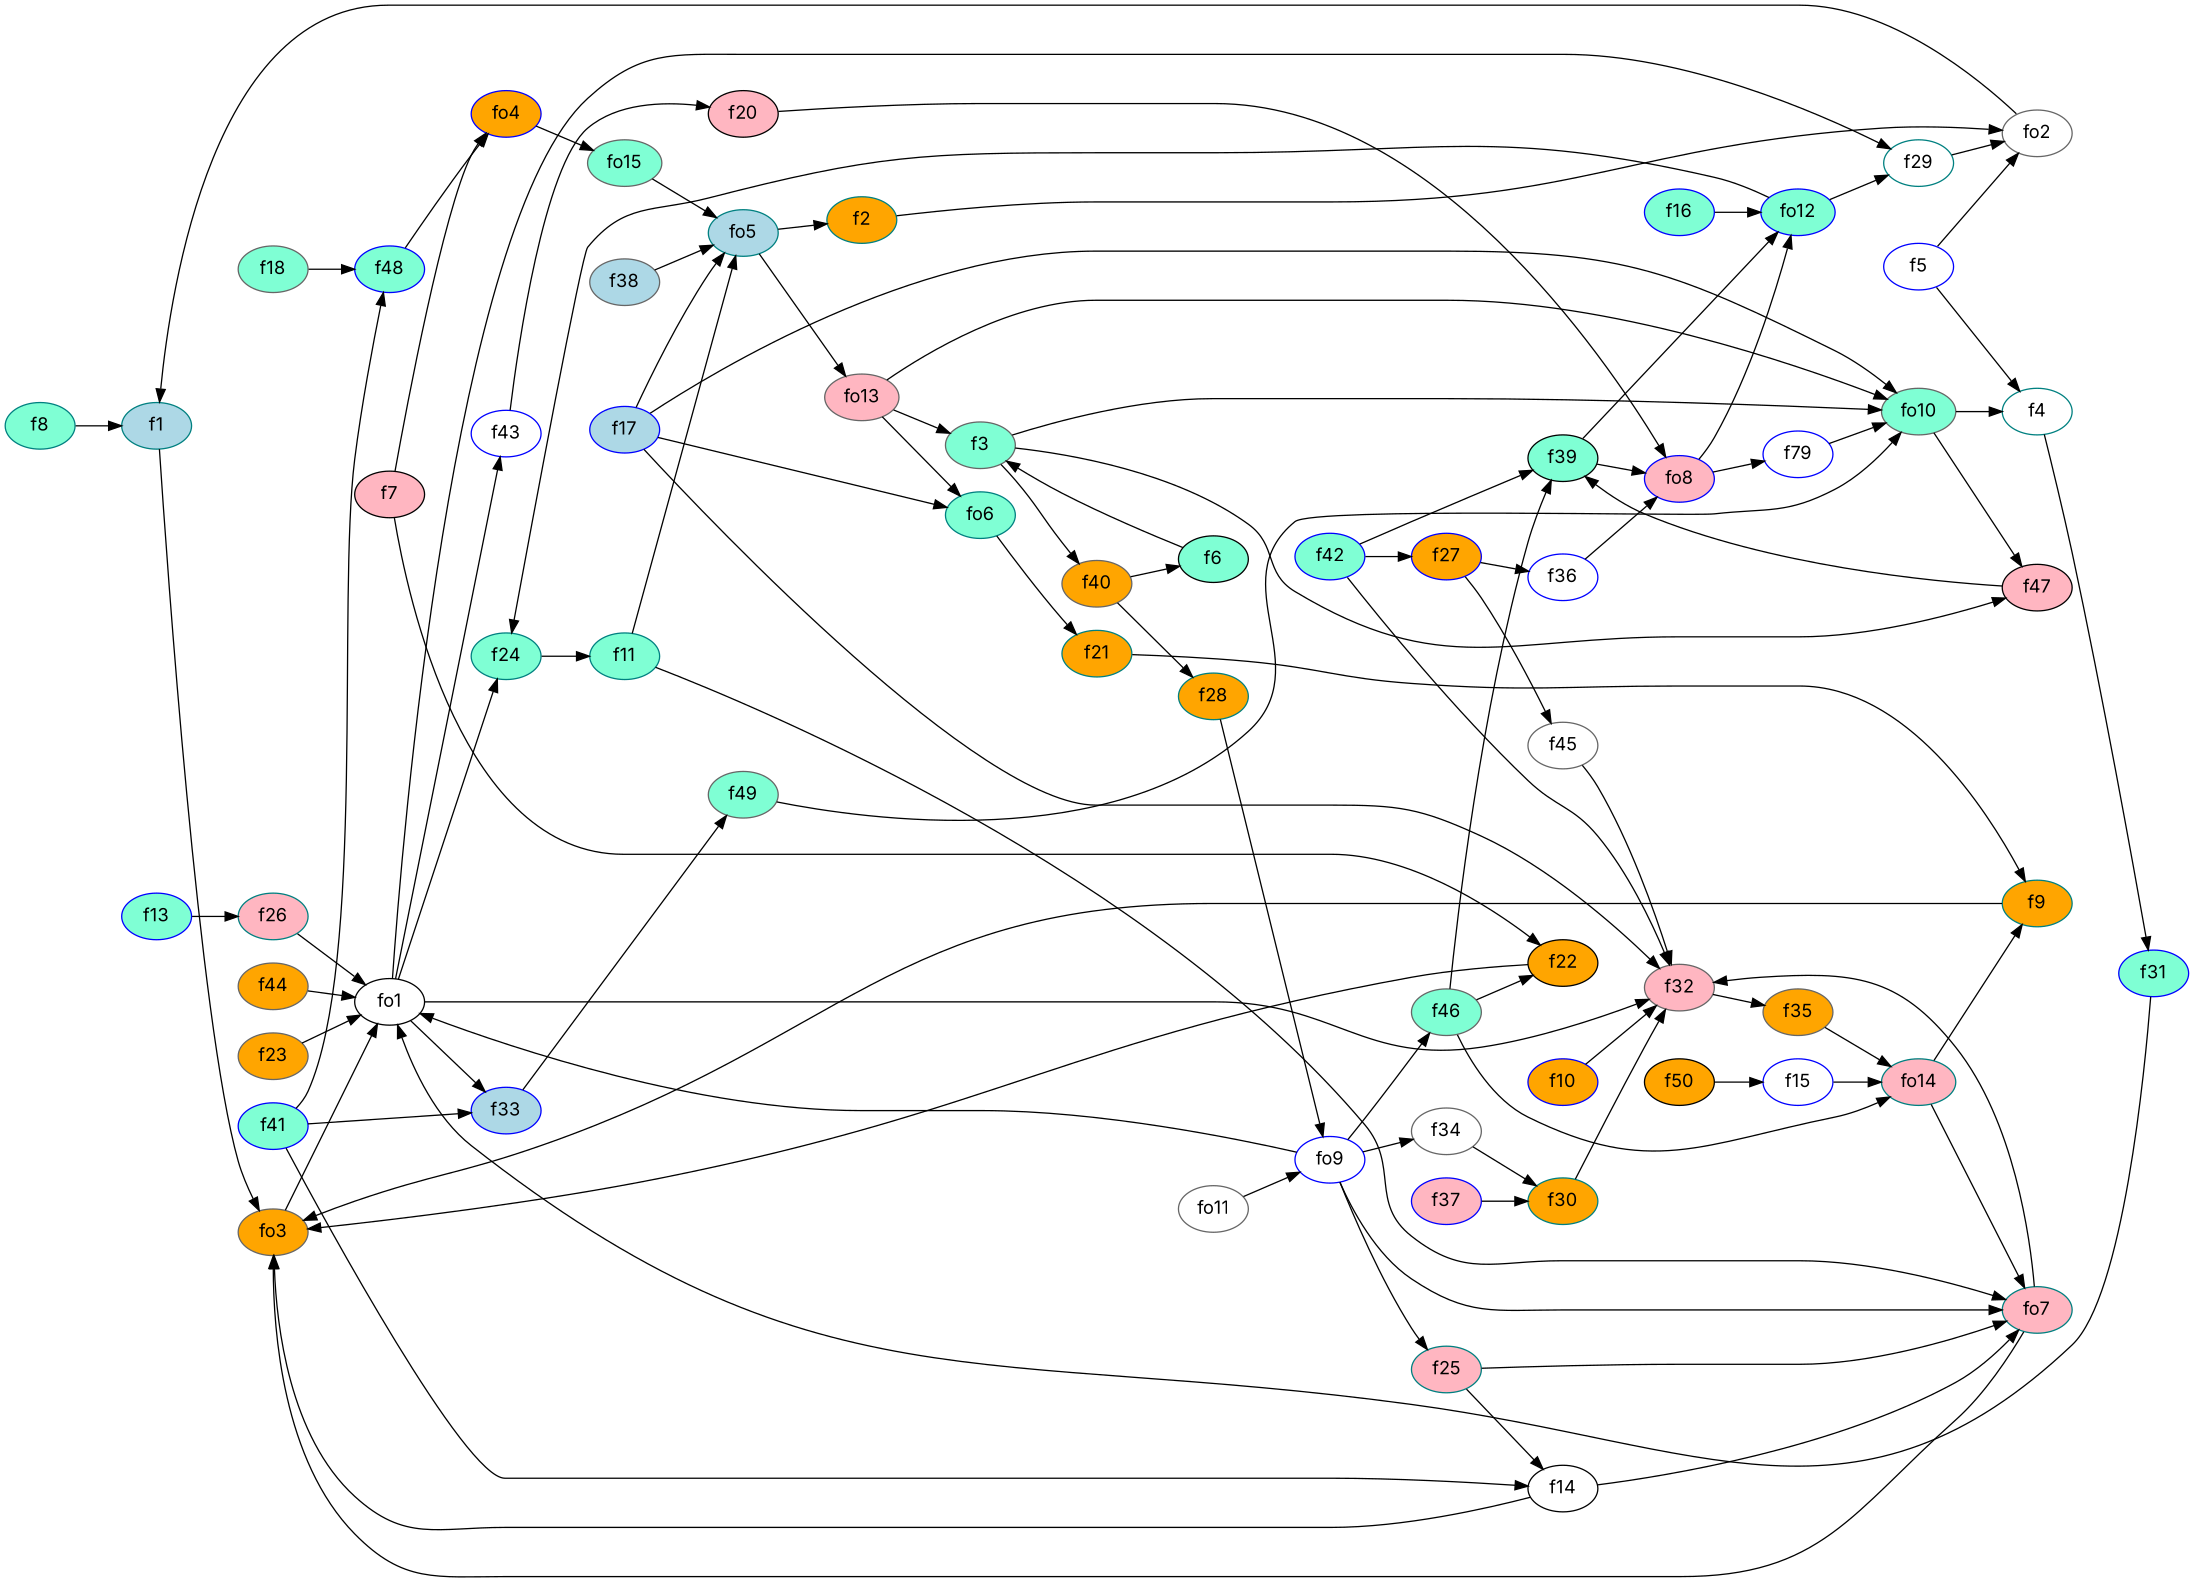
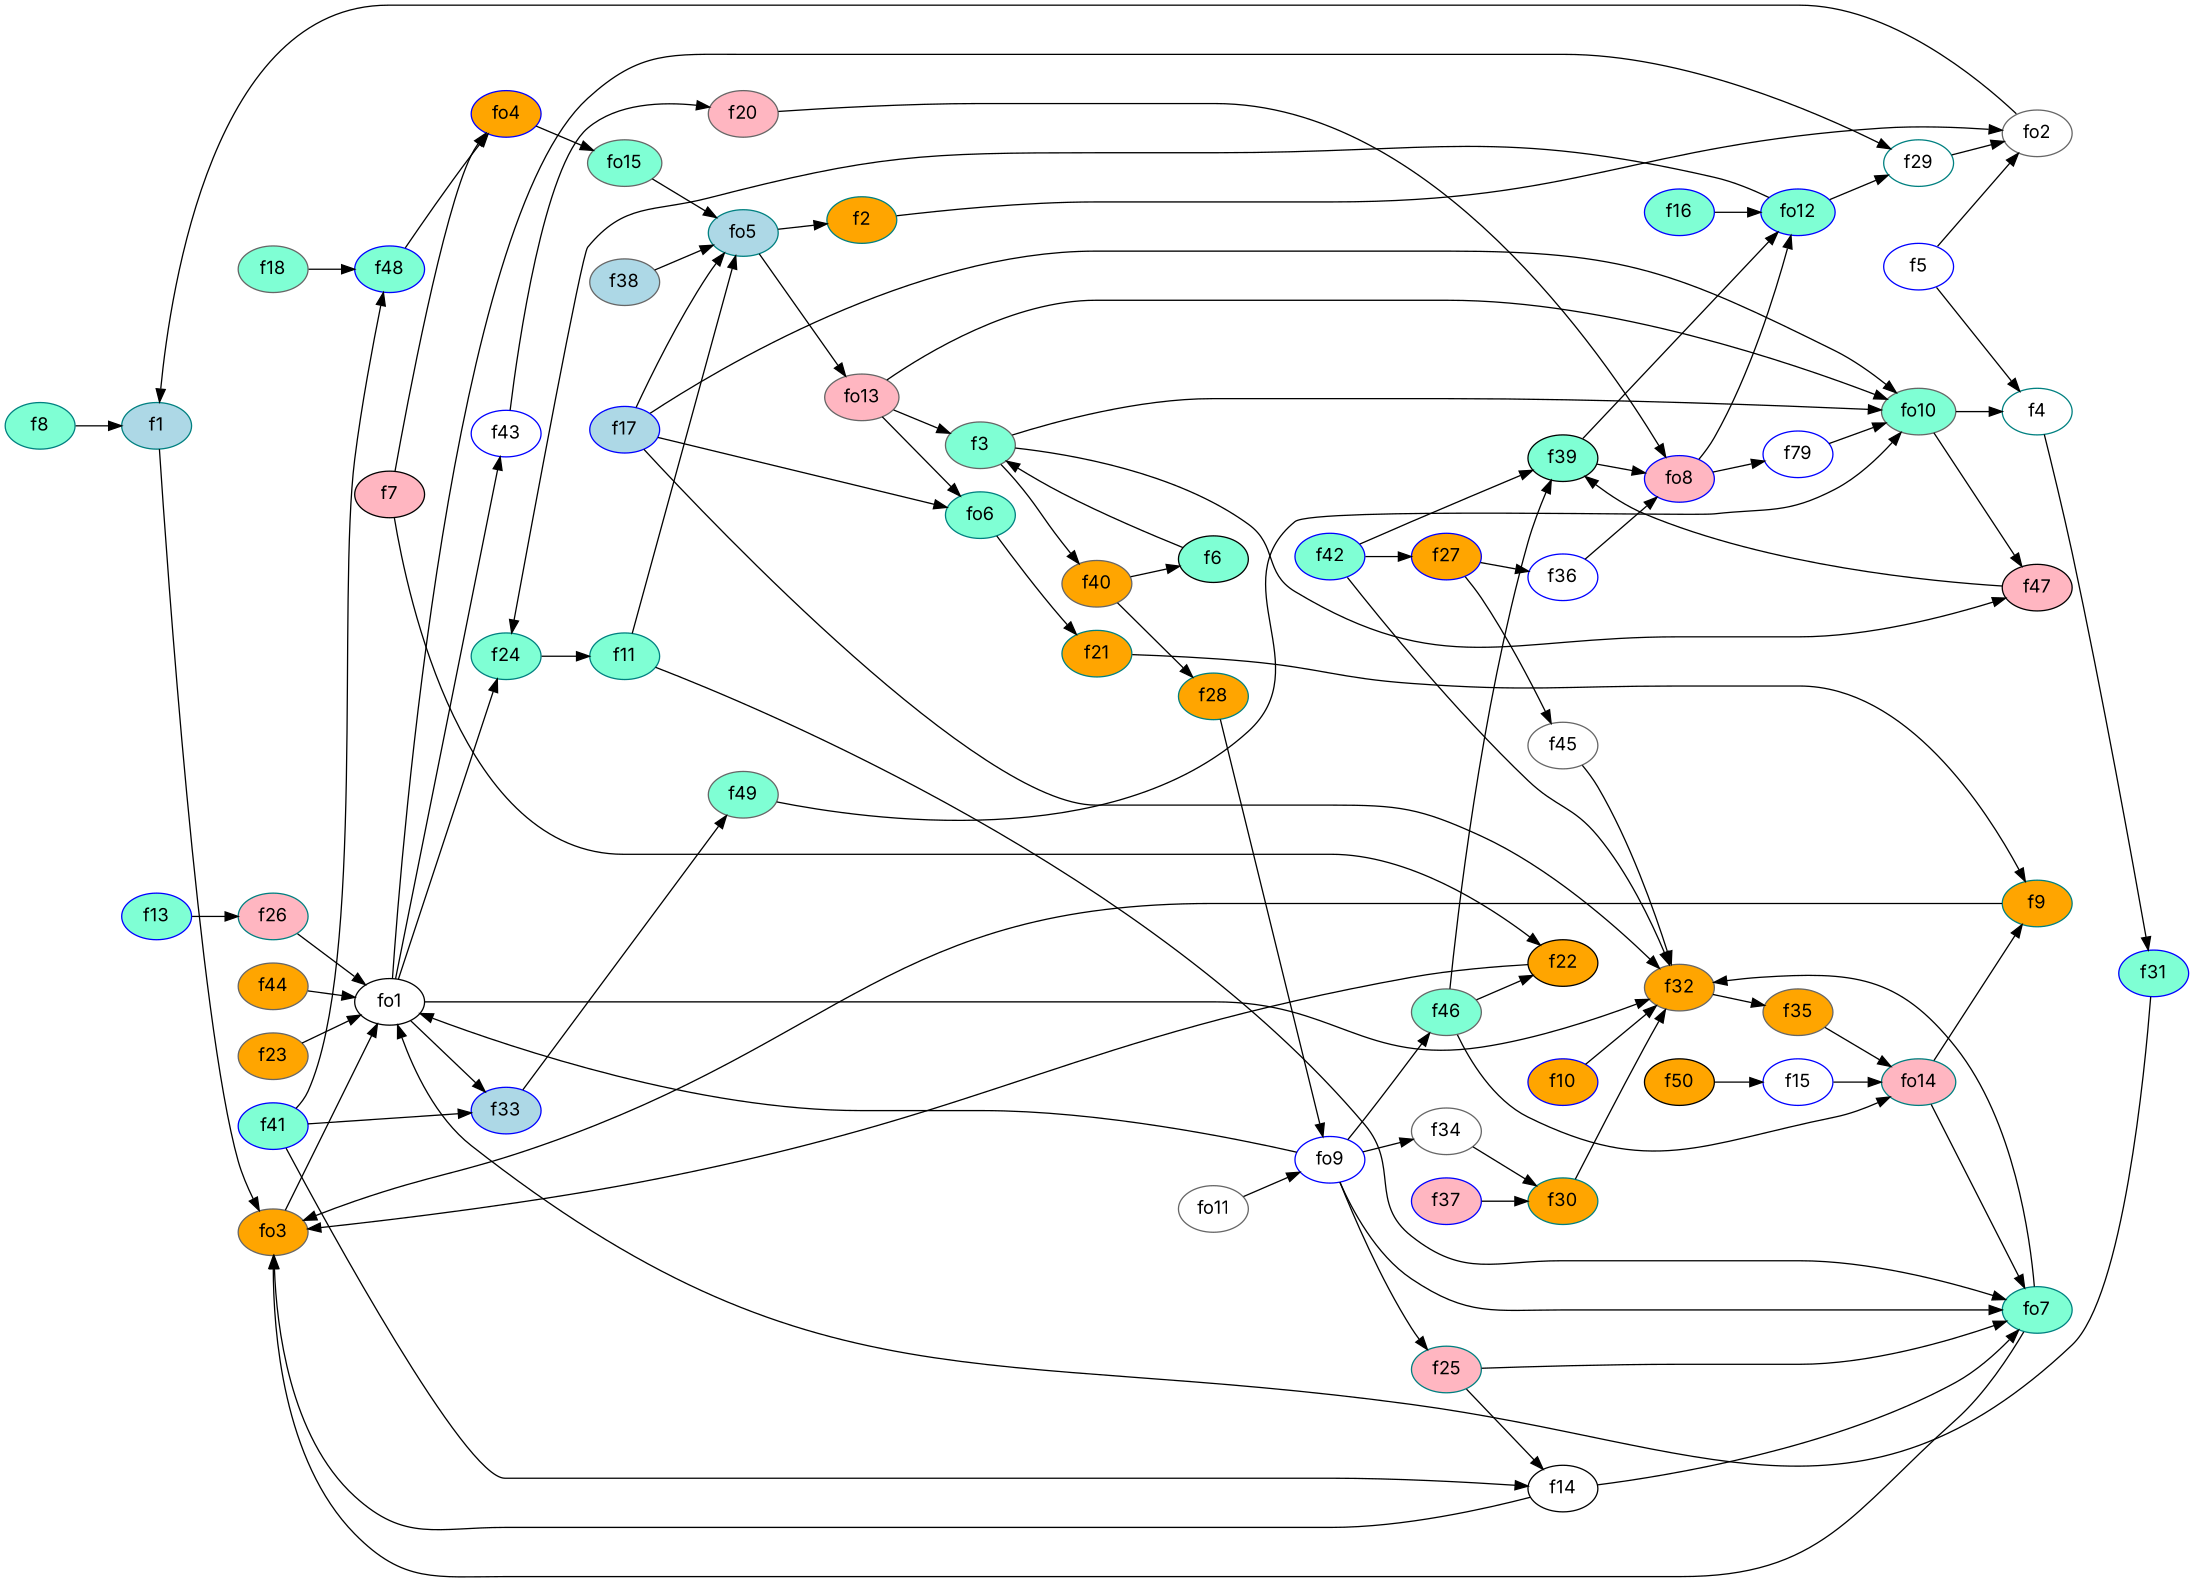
node "f20": color black -> gray40
node "f32": fillcolor lightpink -> orange
node "fo7": fillcolor lightpink -> aquamarine
